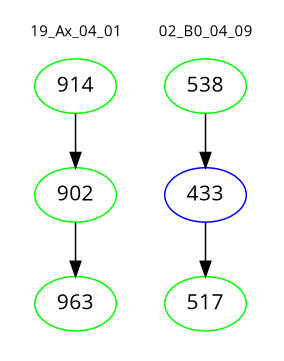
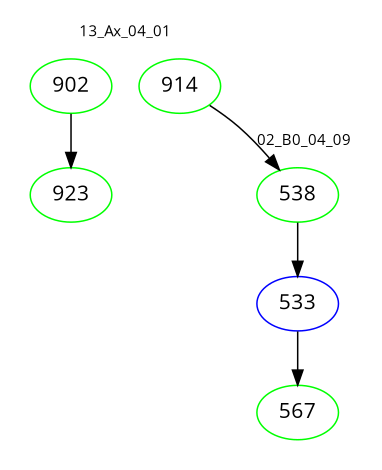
cluster "19_Ax_04_01": label "19_Ax_04_01" -> "13_Ax_04_01"
edge "914" -> "902": now "914" -> "538"
node "433": label "433" -> "533"
node "963": label "963" -> "923"
node "517": label "517" -> "567"
